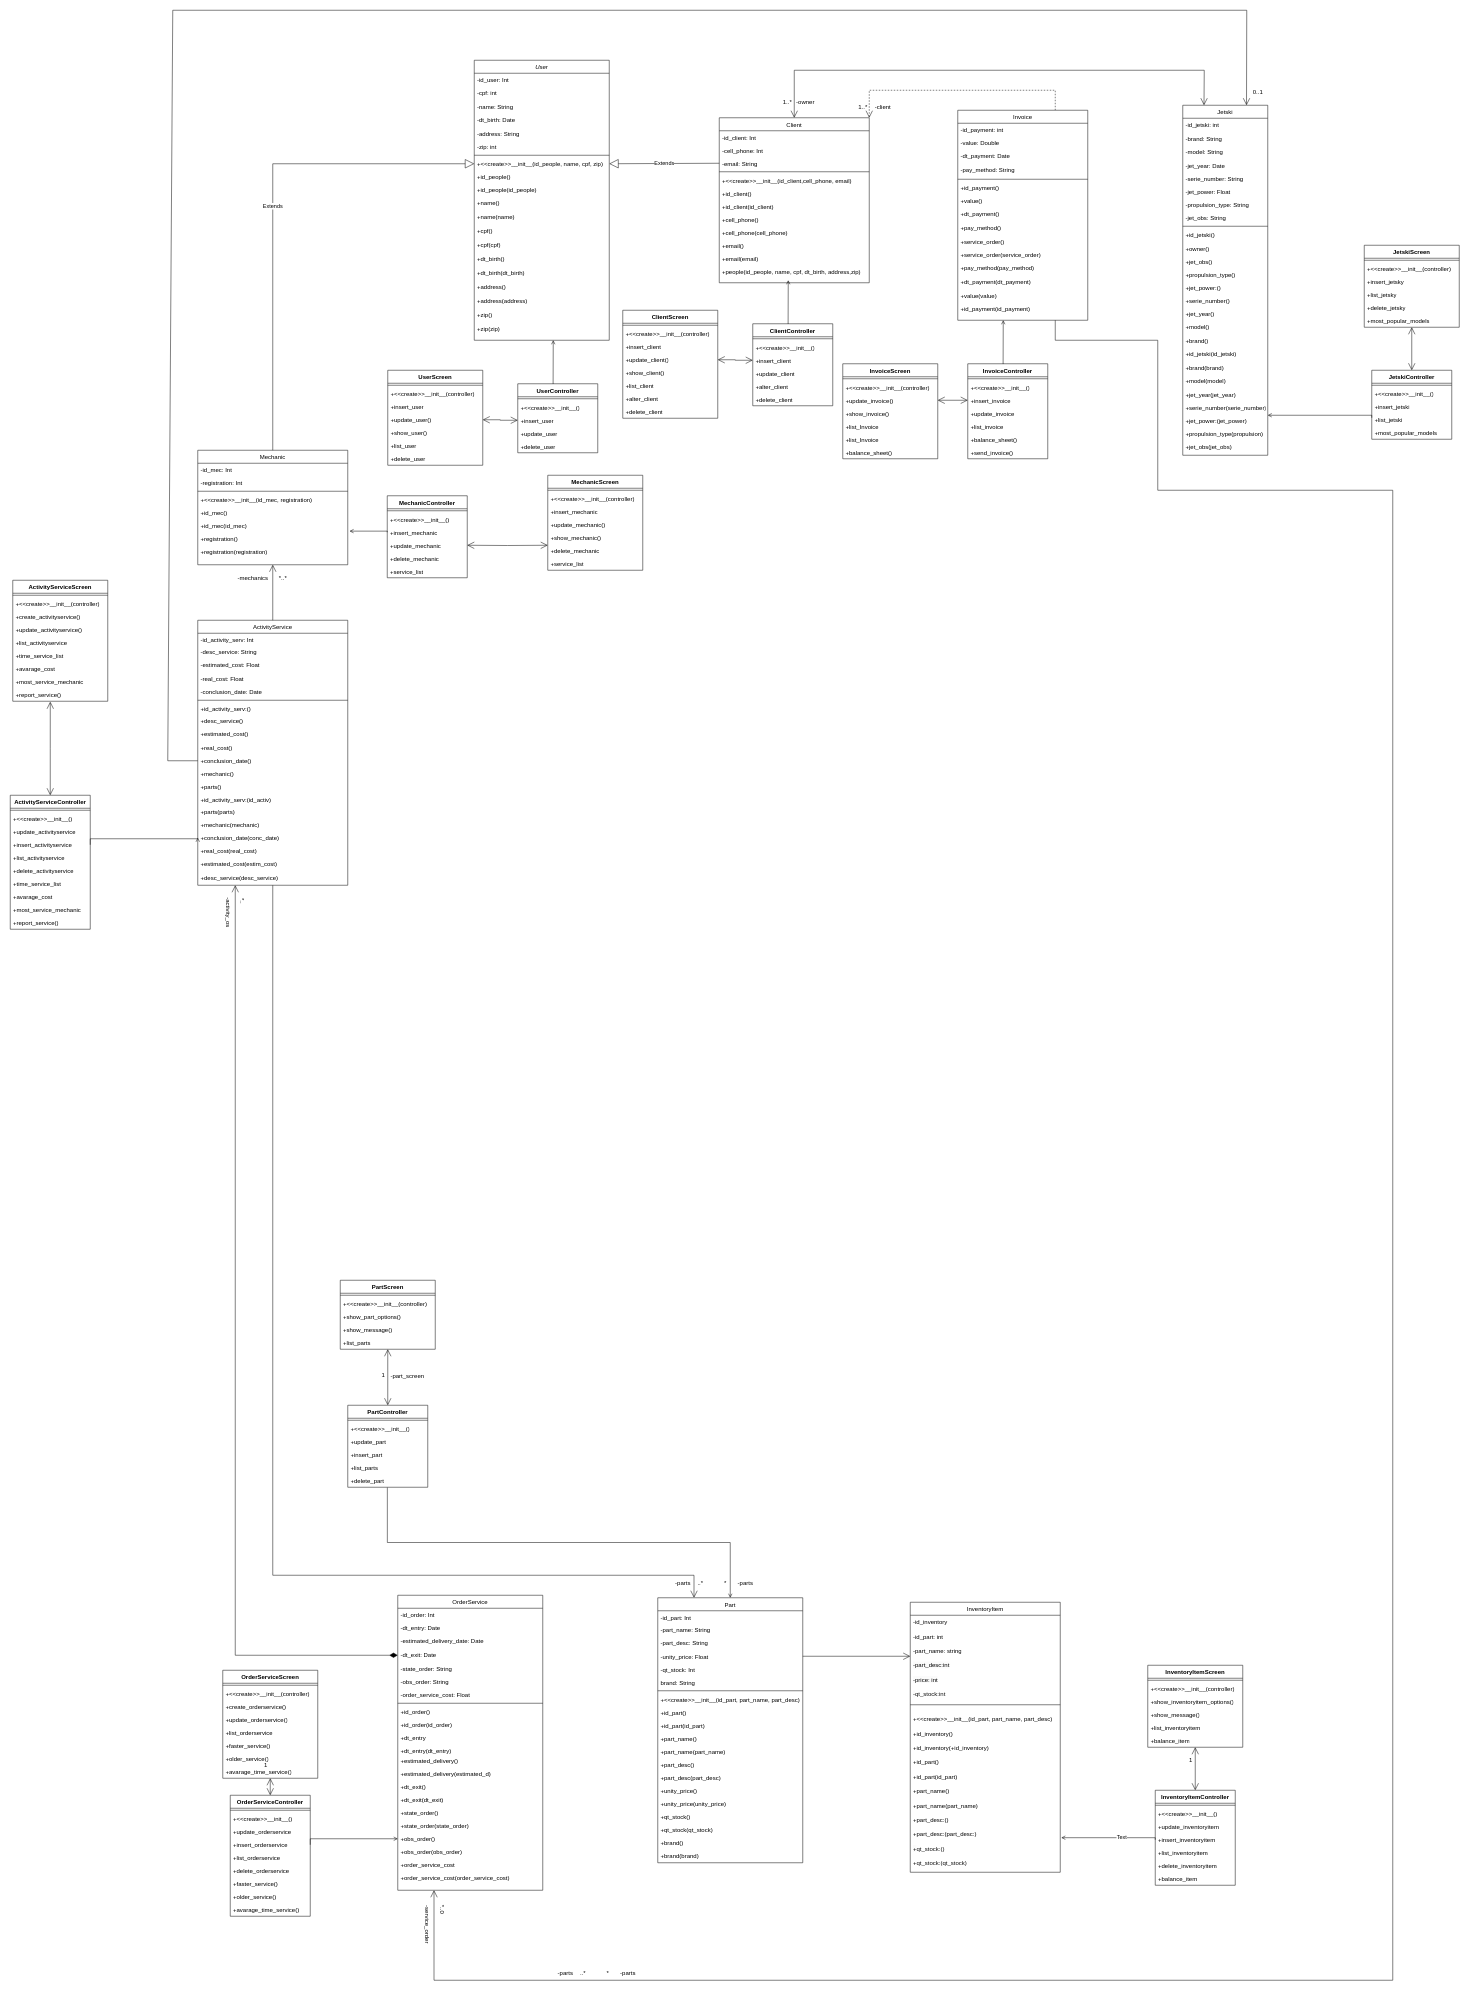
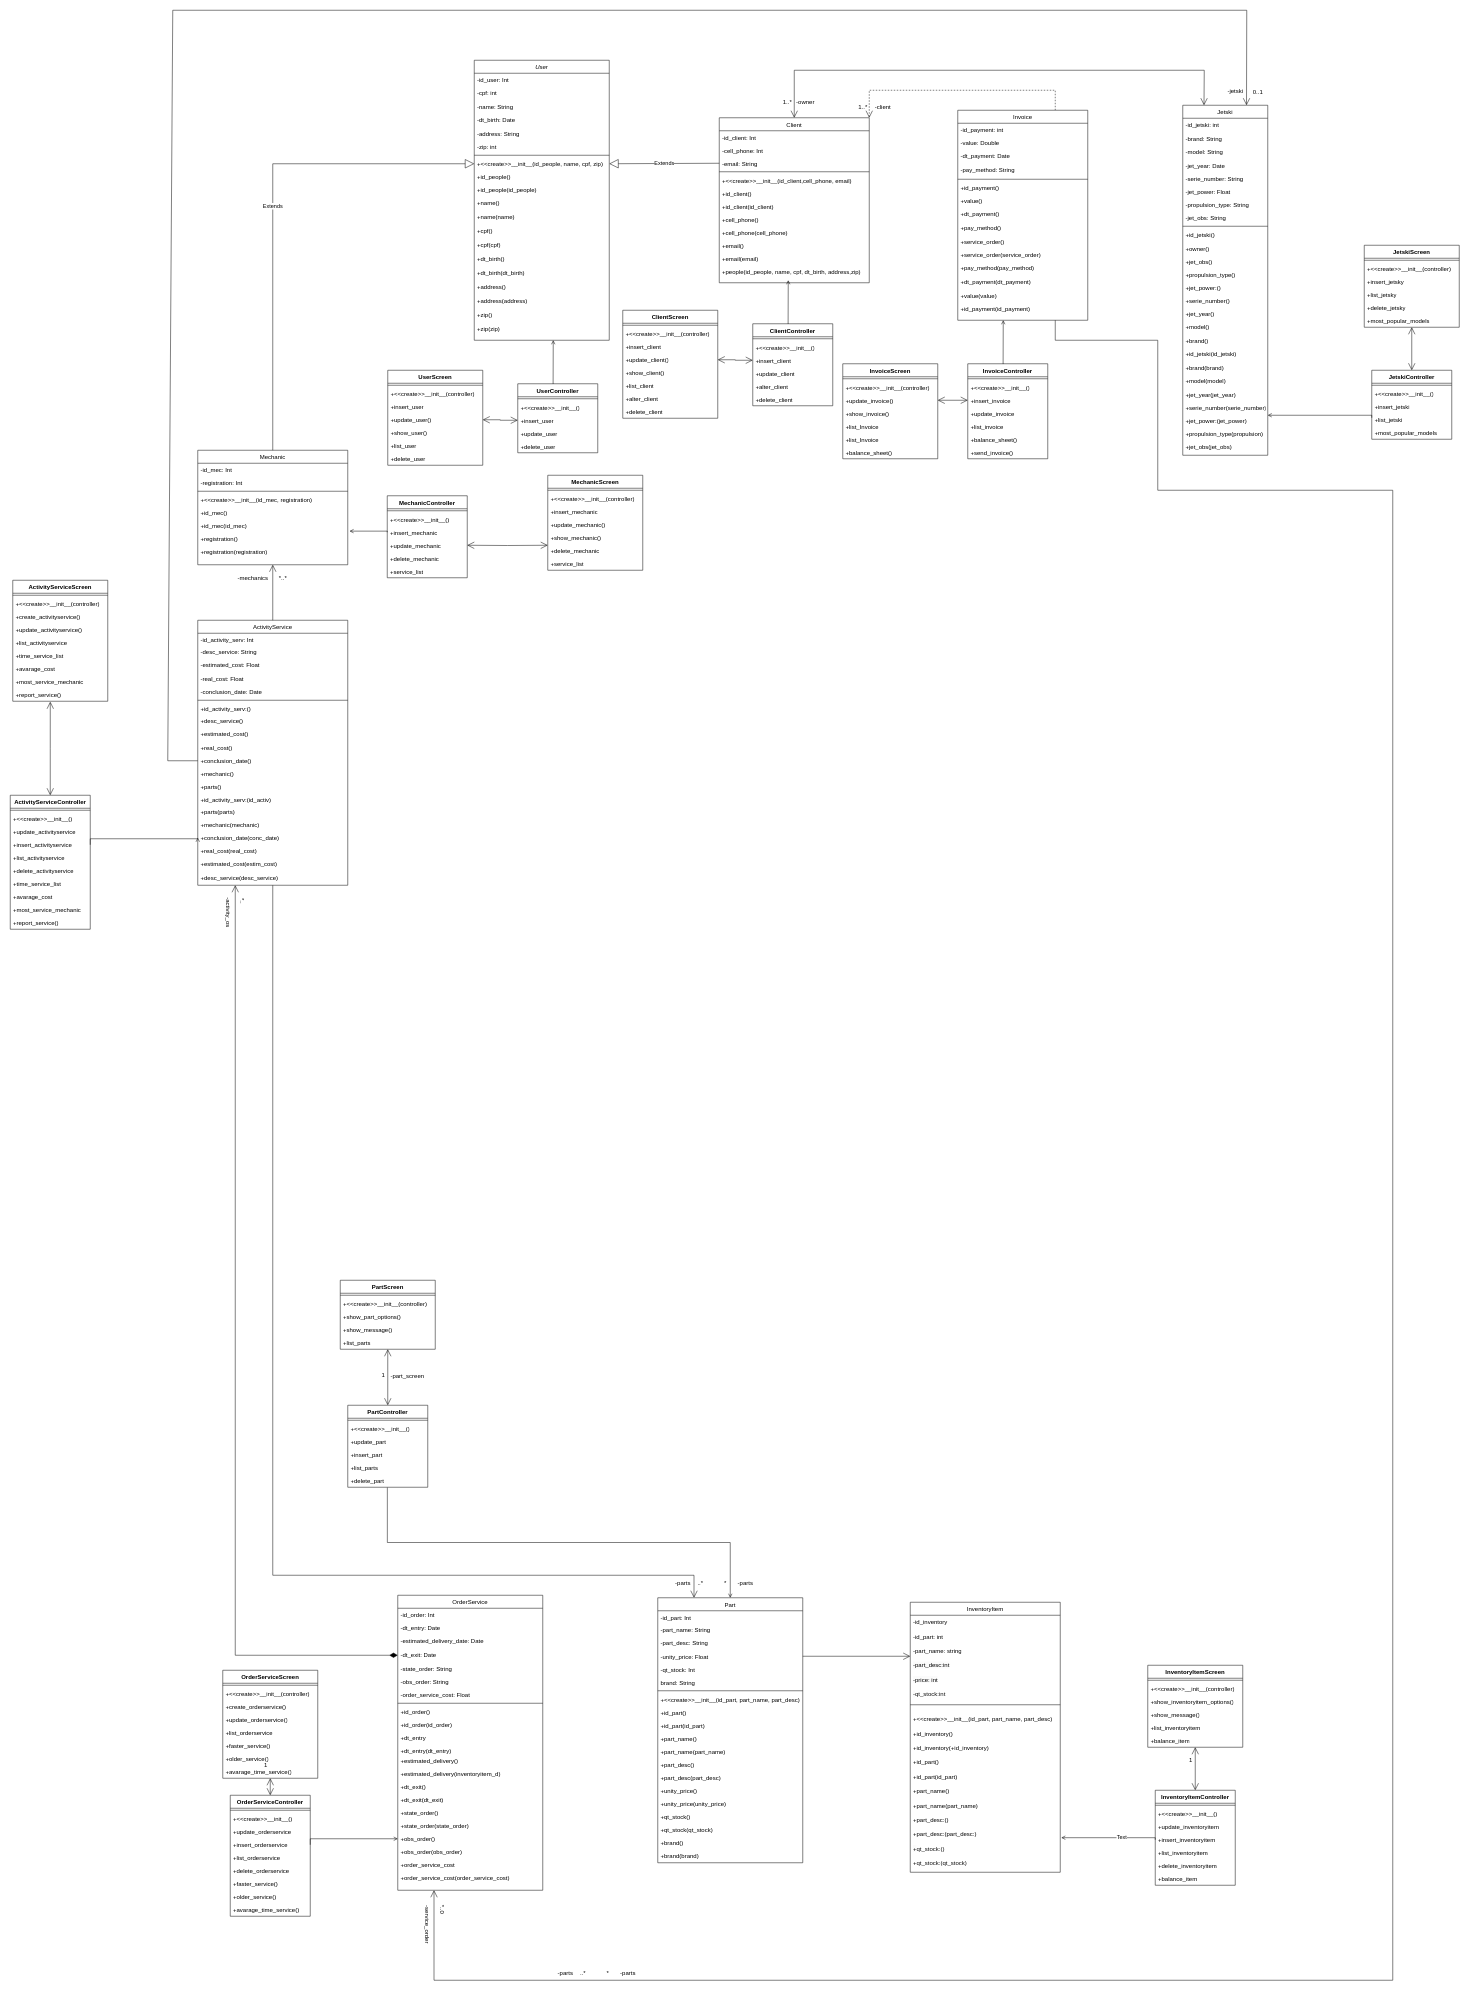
node "-jetski": added
node "+estimated_delivery(estimated_d)": label "+estimated_delivery(estimated_d)" -> "+estimated_delivery(inventoryitem_d)"
